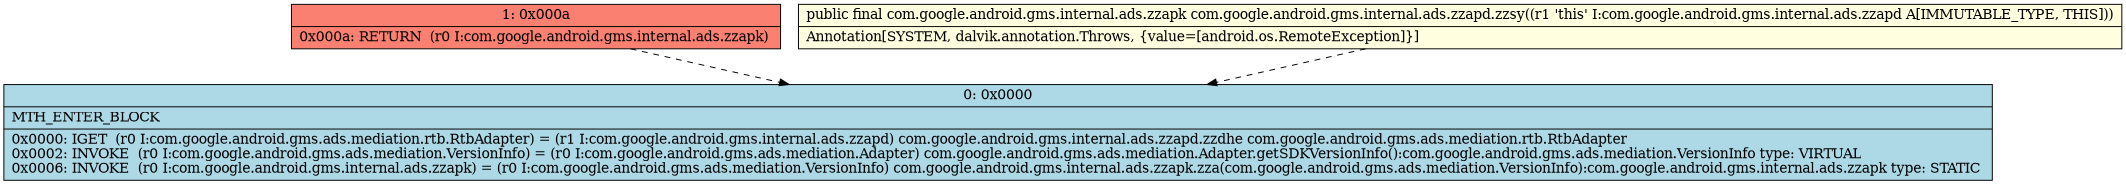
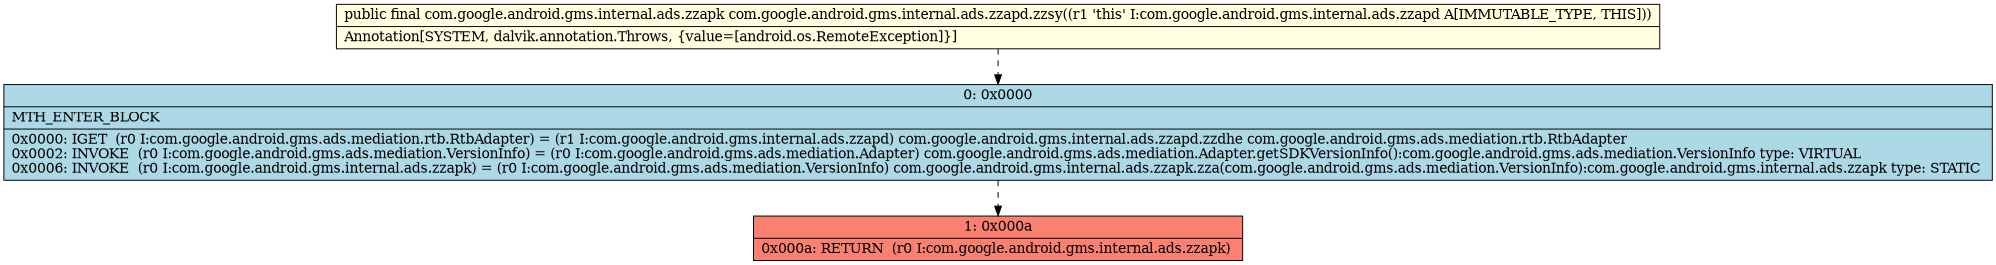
edge "1: 0x000a" -> "0: 0x0000": reversed
